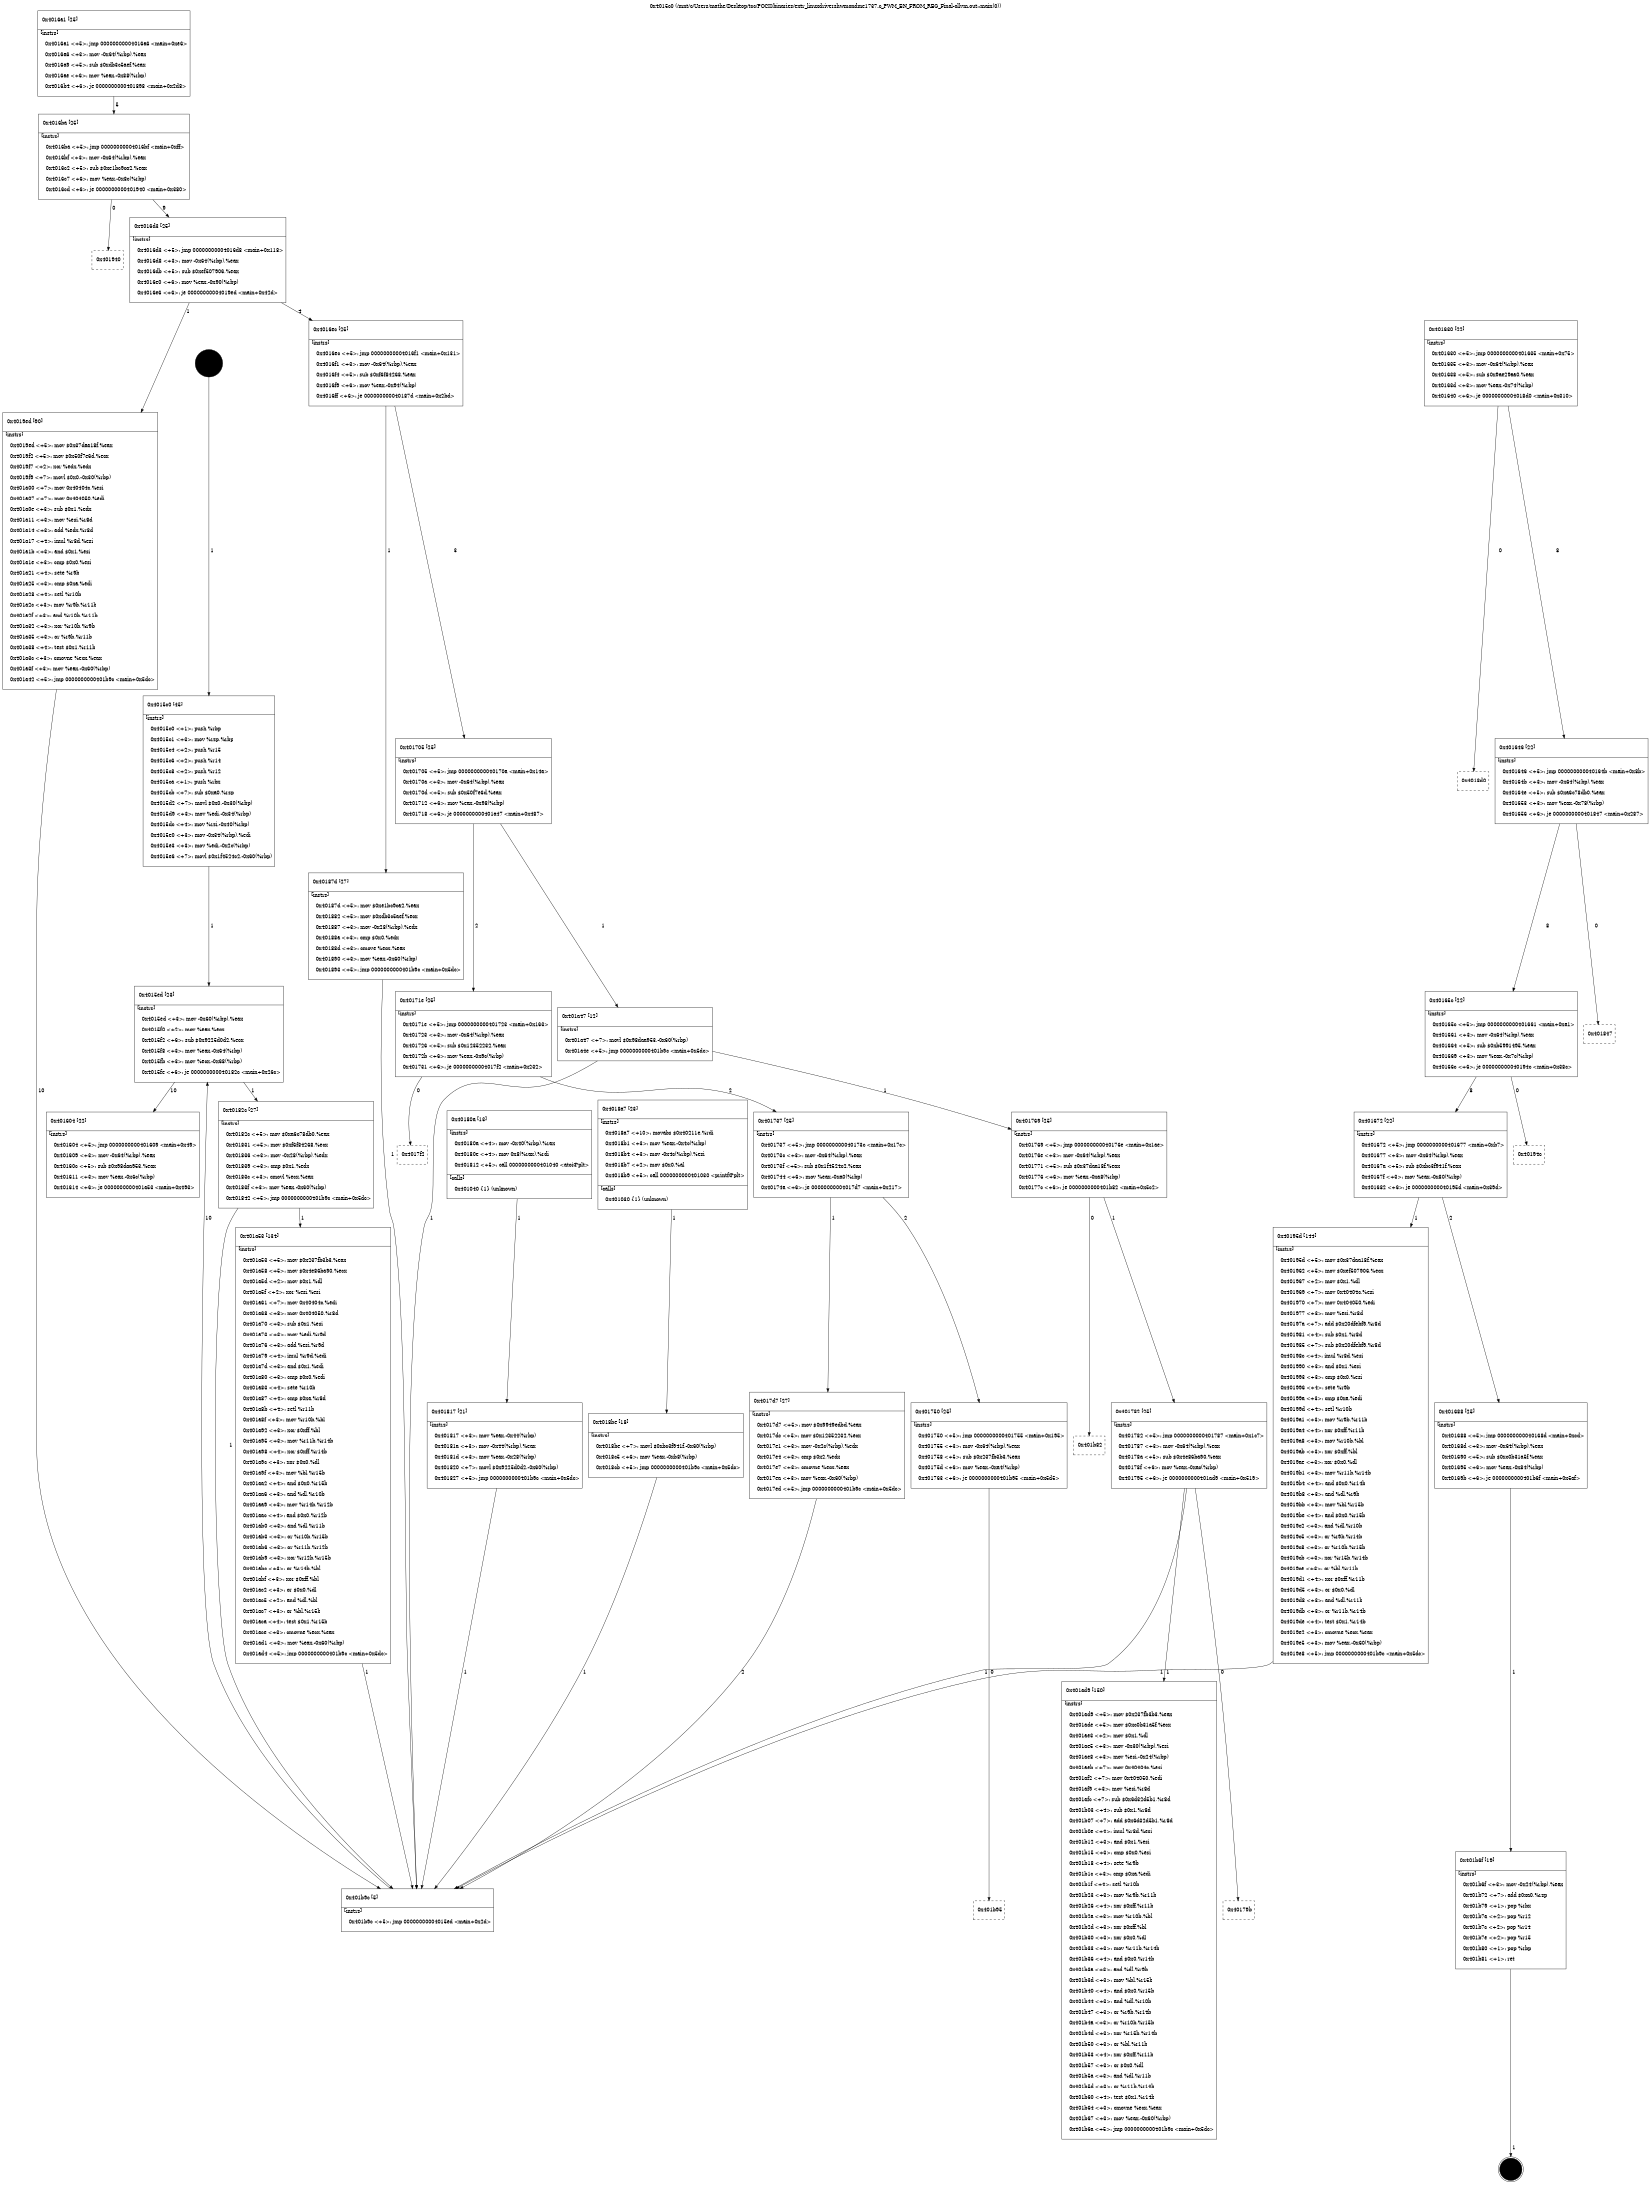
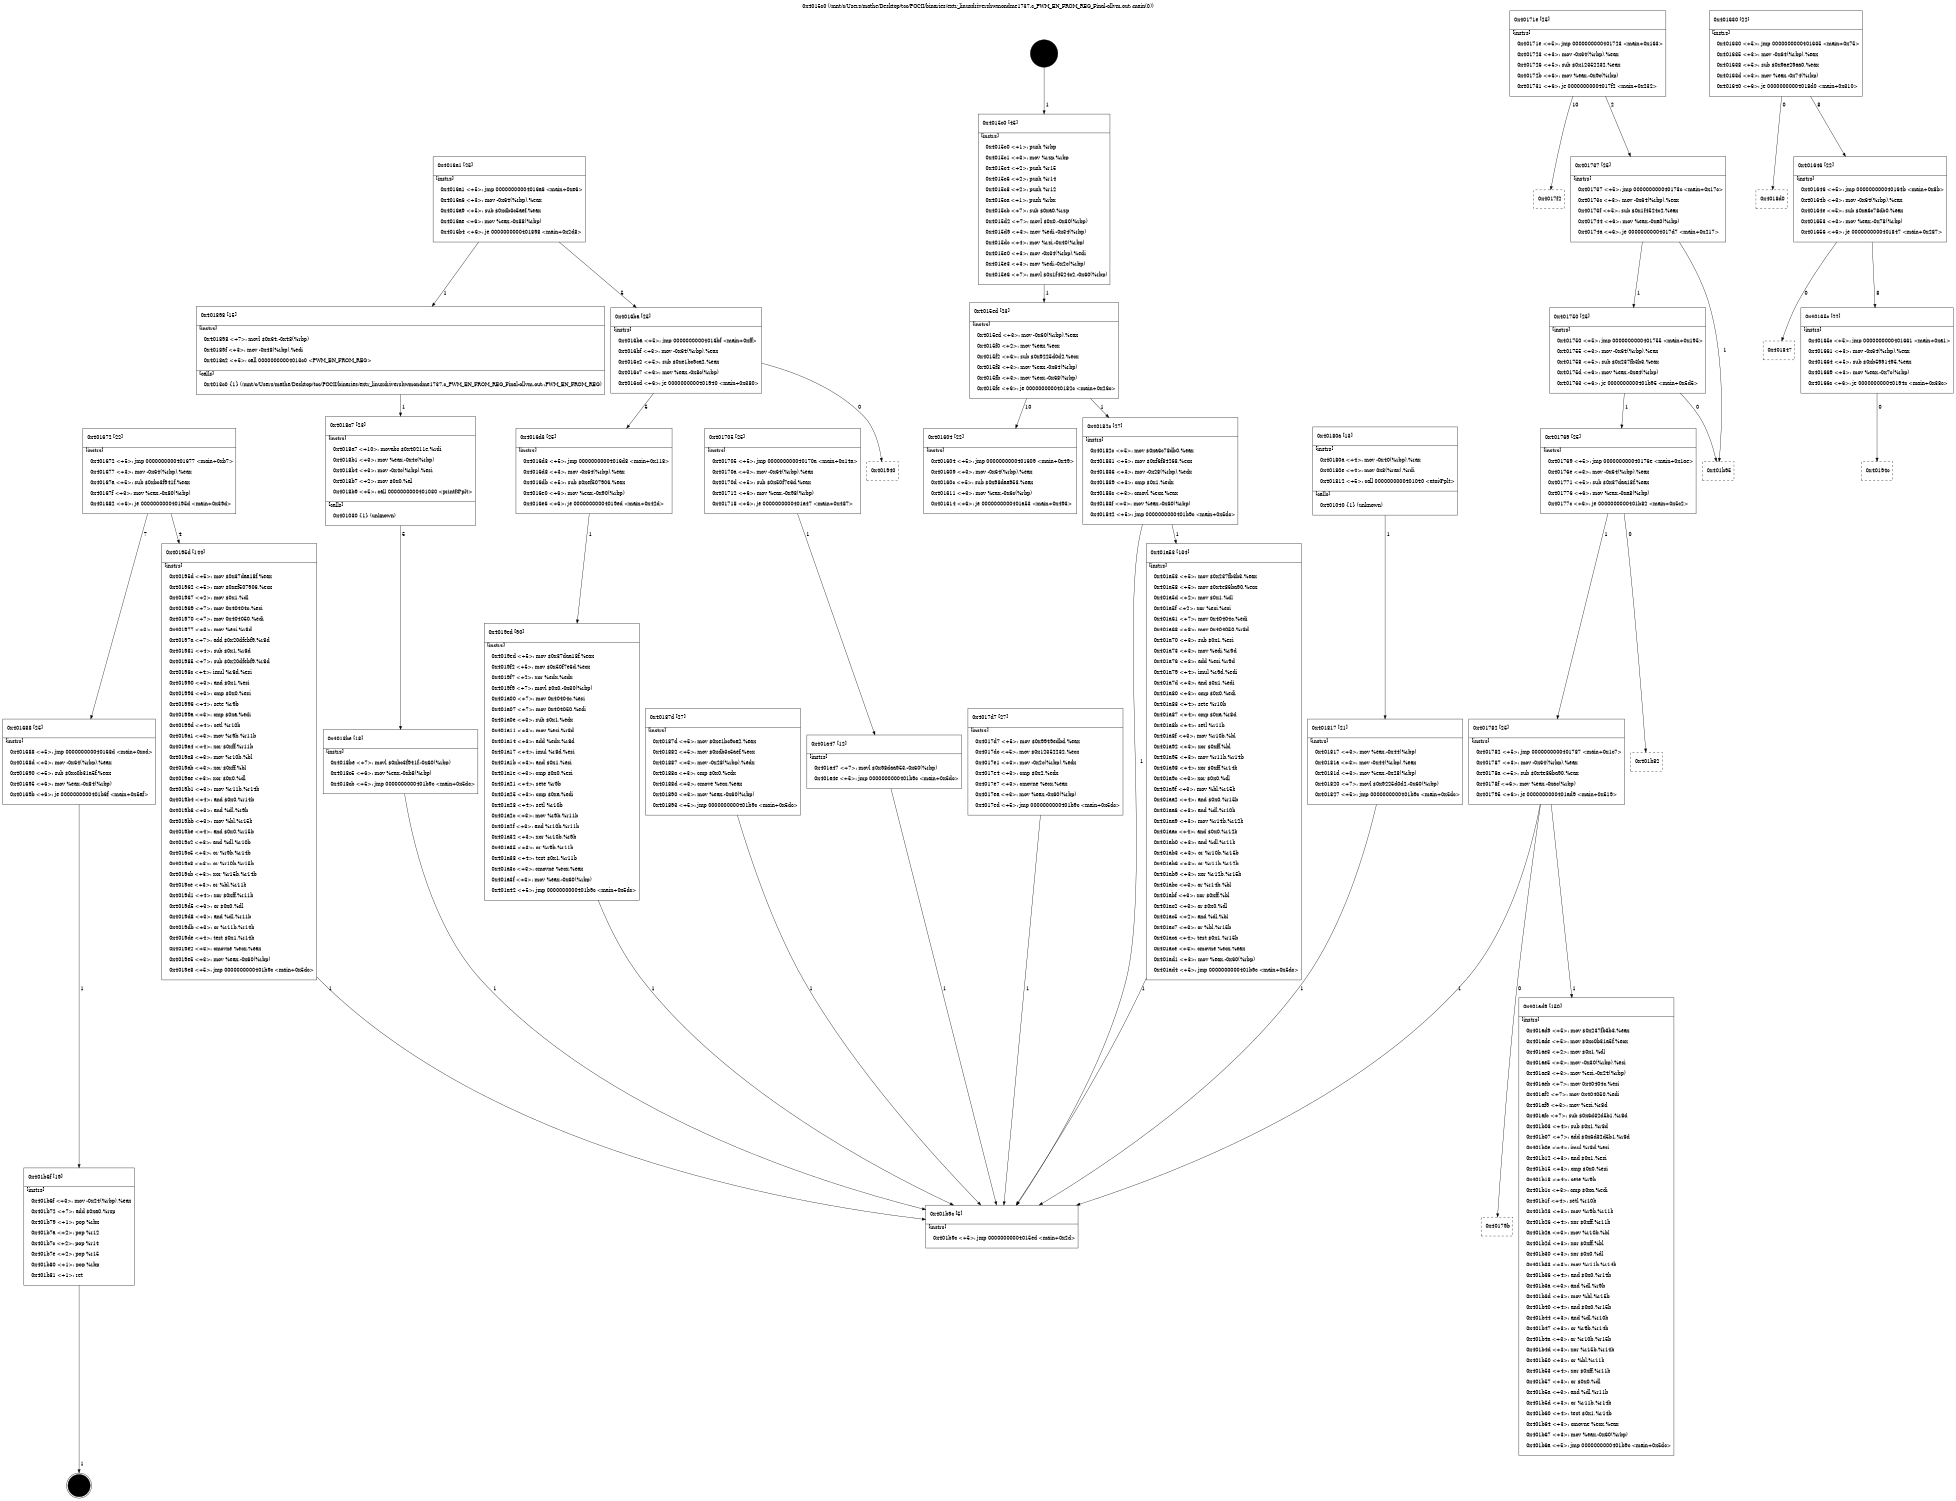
edge "0x4016ba [25]" -> "0x4016d3 [25]": label " 9" -> " 5"
node "0x401898 [15]": added
node "0x4016ec [25]": removed
edge "0x401705 [25]" -> "0x40171e [25]": removed, label "2"
edge "0x401a47 [12]" -> "0x401769 [25]": now "0x401750 [25]" -> "0x401769 [25]"
edge "0x4019ed [90]" -> "0x401b9c [5]": label " 10" -> " 1"
edge "0x40171e [25]" -> "0x4017f2": label " 0" -> " 10"
edge "0x40165c [22]" -> "0x401672 [22]": removed, label "8"
edge "0x4018a7 [23]" -> "0x4018be [18]": label " 1" -> " 5"
edge "0x401737 [25]" -> "0x401750 [25]": label " 2" -> " 1"
edge "0x401672 [22]" -> "0x40195d [144]": label " 1" -> " 4"
edge "0x401672 [22]" -> "0x401688 [25]": label " 2" -> " 7"
edge "0x401737 [25]" -> "0x4017d7 [27]": now "0x401737 [25]" -> "0x401b95"
edge "0x401b9c [5]" -> "0x4015ed [23]": removed, label "10"
edge "0x4017d7 [27]" -> "0x401b9c [5]": label " 2" -> " 1"
